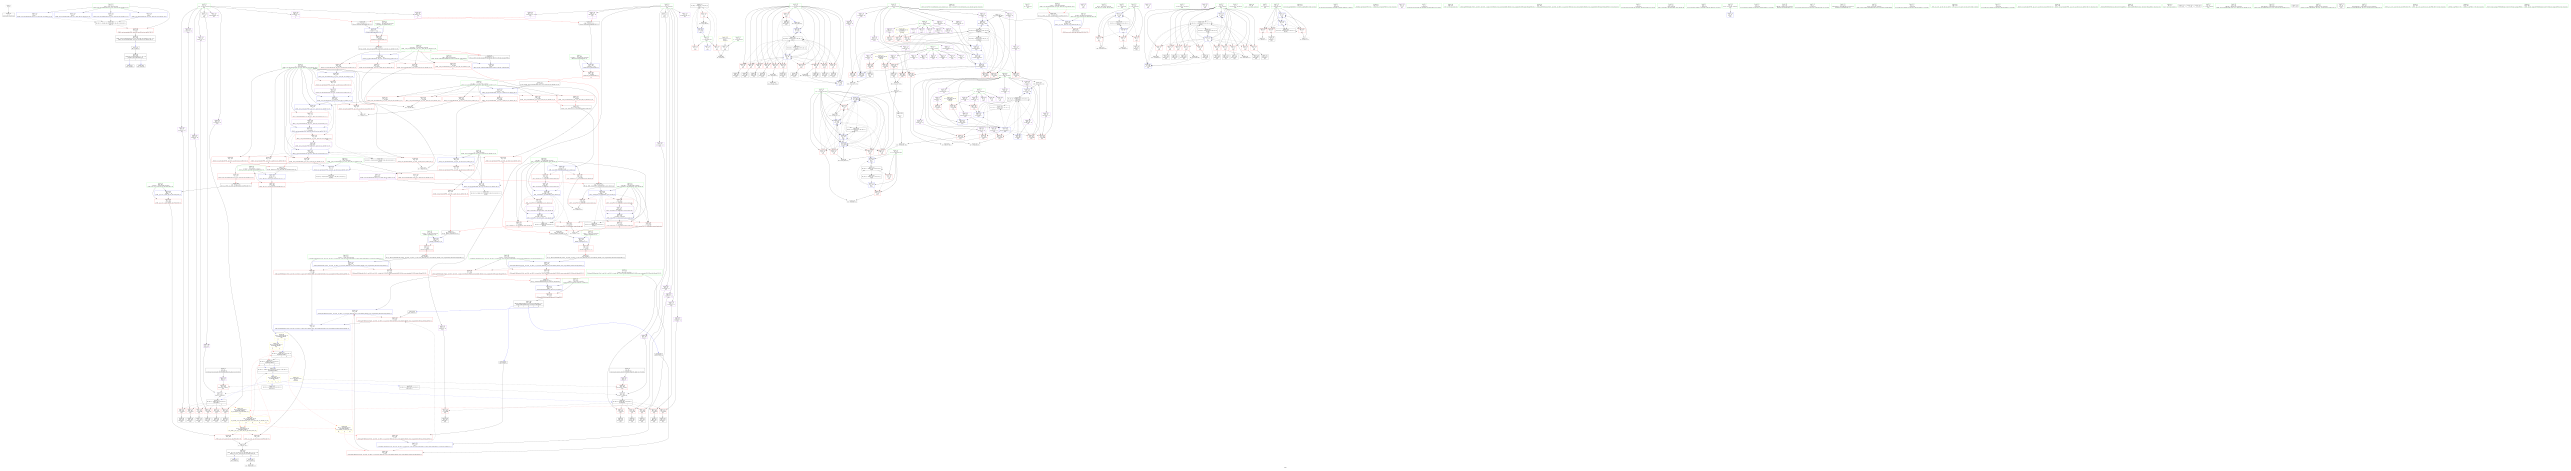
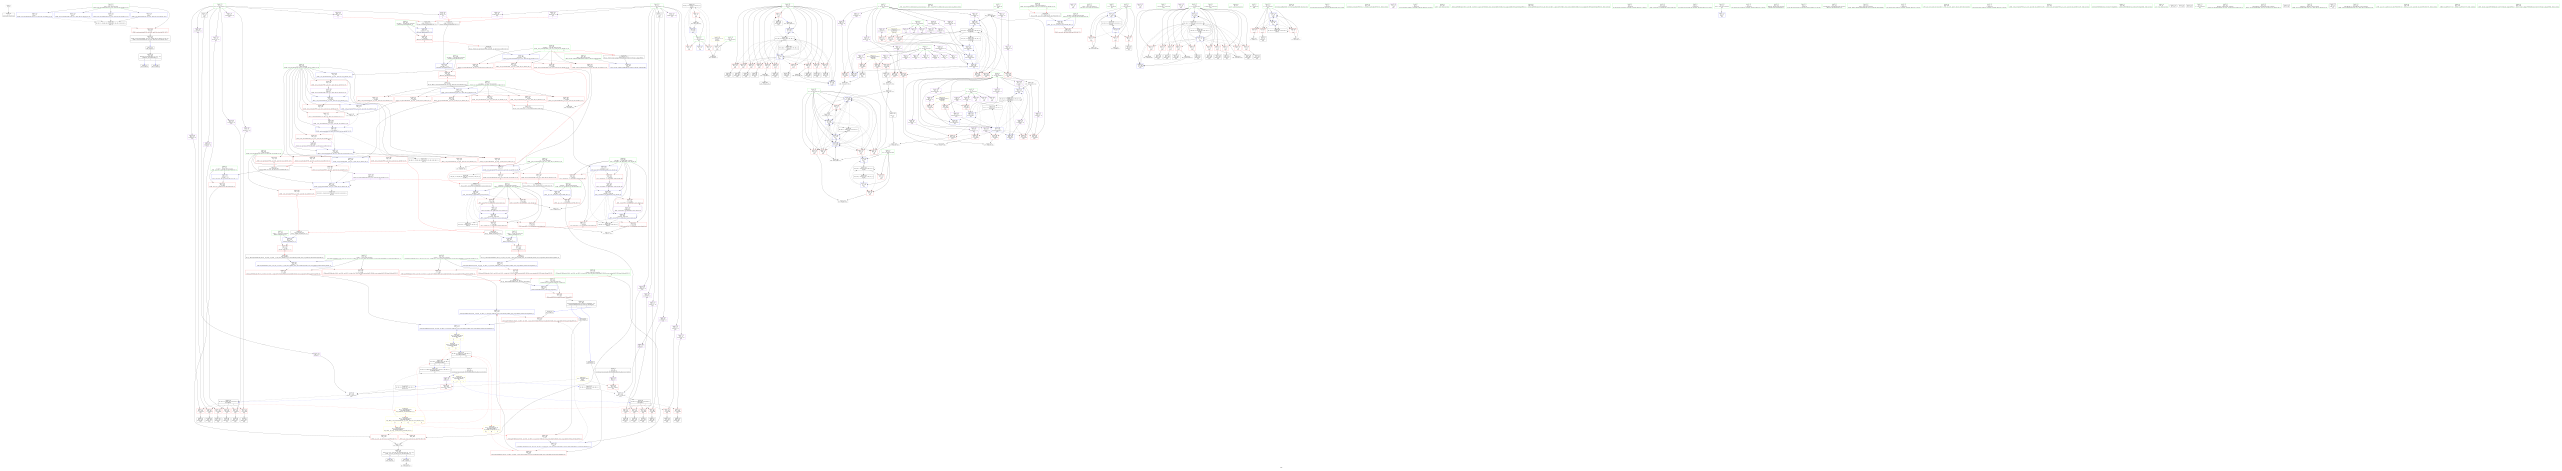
node "NodeID: 158": added
